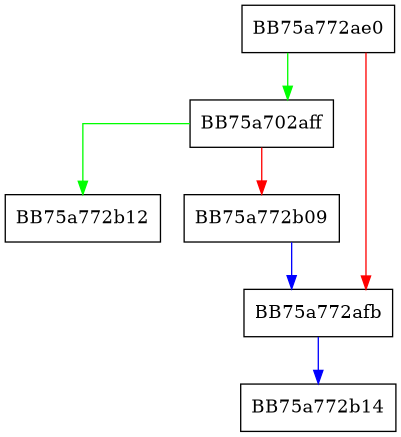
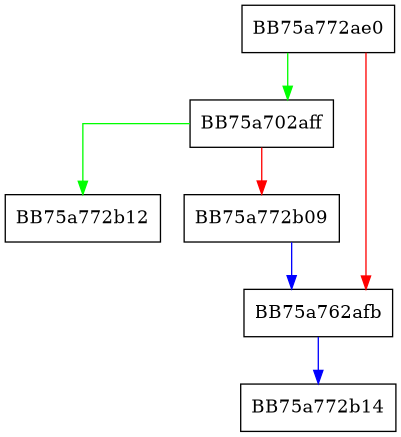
node "BB75a772afb": label "BB75a772afb" -> "BB75a762afb"
